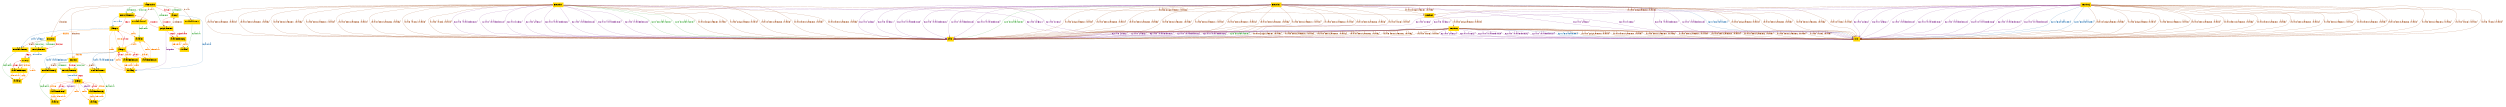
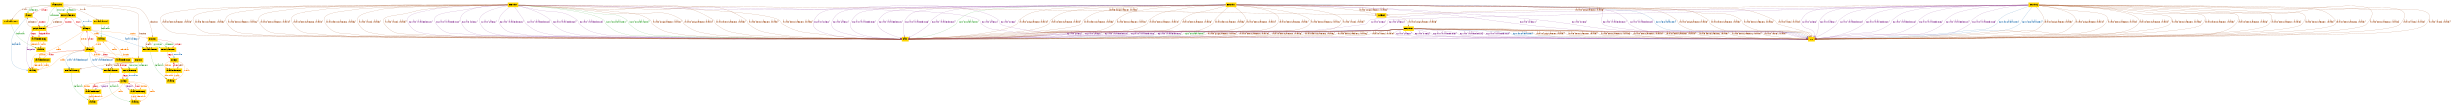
edge "ReturnStatement0" -> "AssignStatement": added, label "predecessor"
